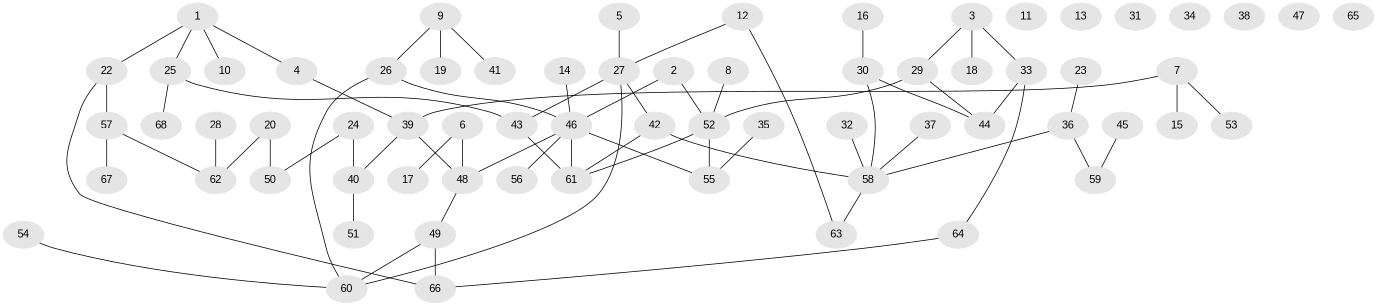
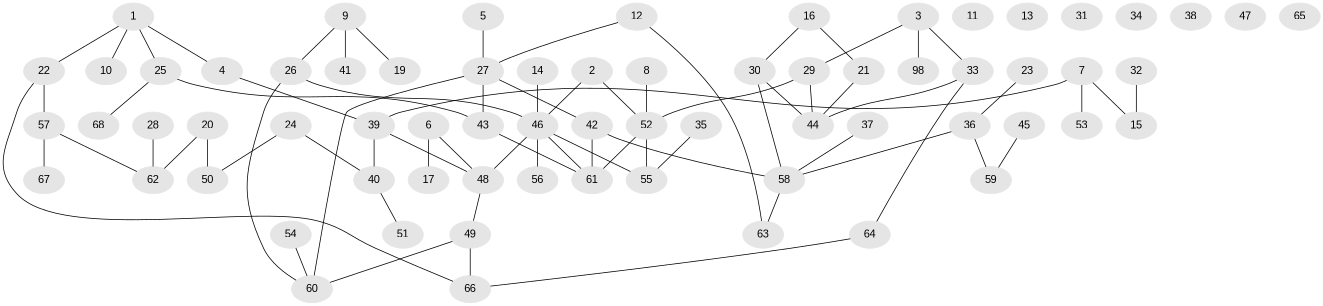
node "21": added
node "18": label "18" -> "98"
edge "32" -- "58": now "32" -- "15"
